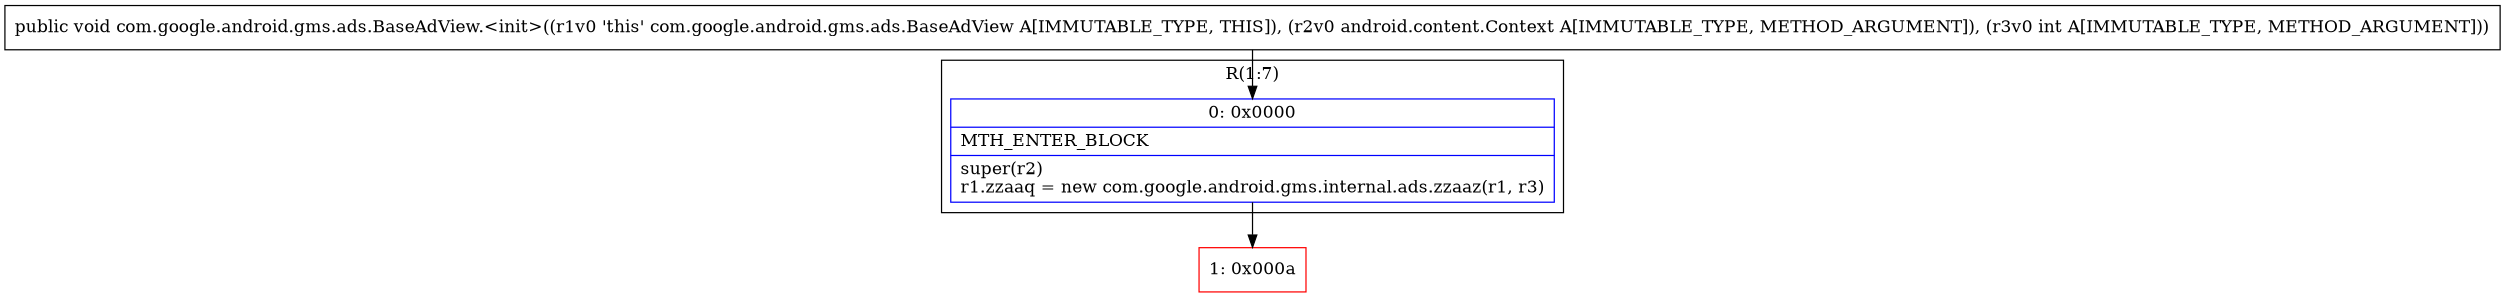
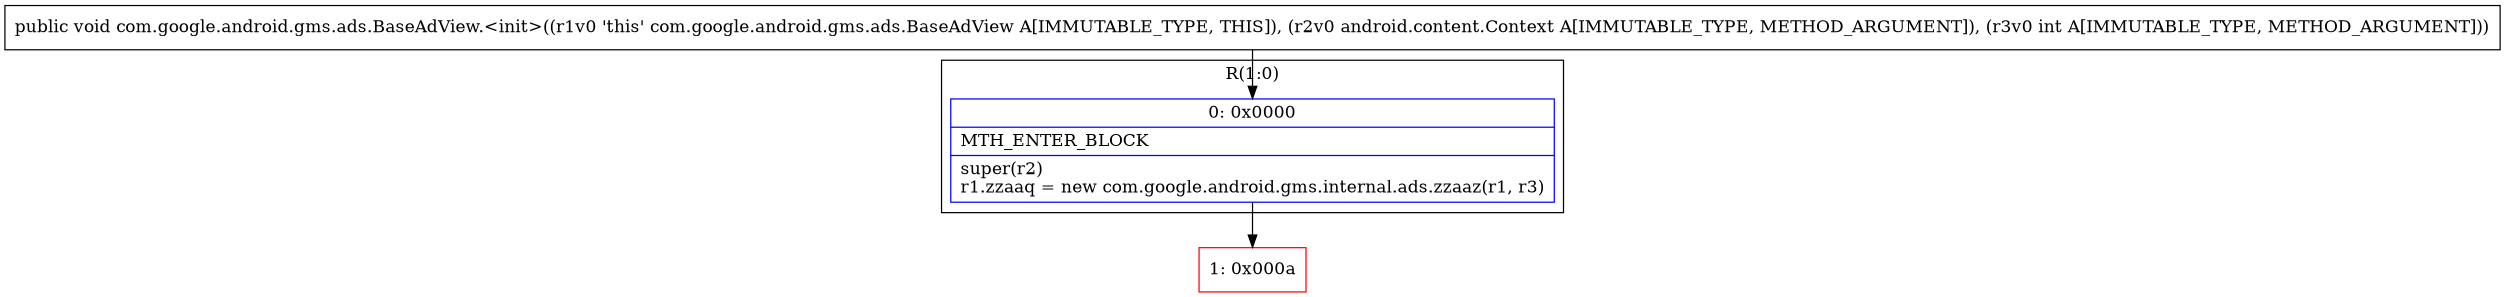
cluster "R(1:7)": label "R(1:7)" -> "R(1:0)"
